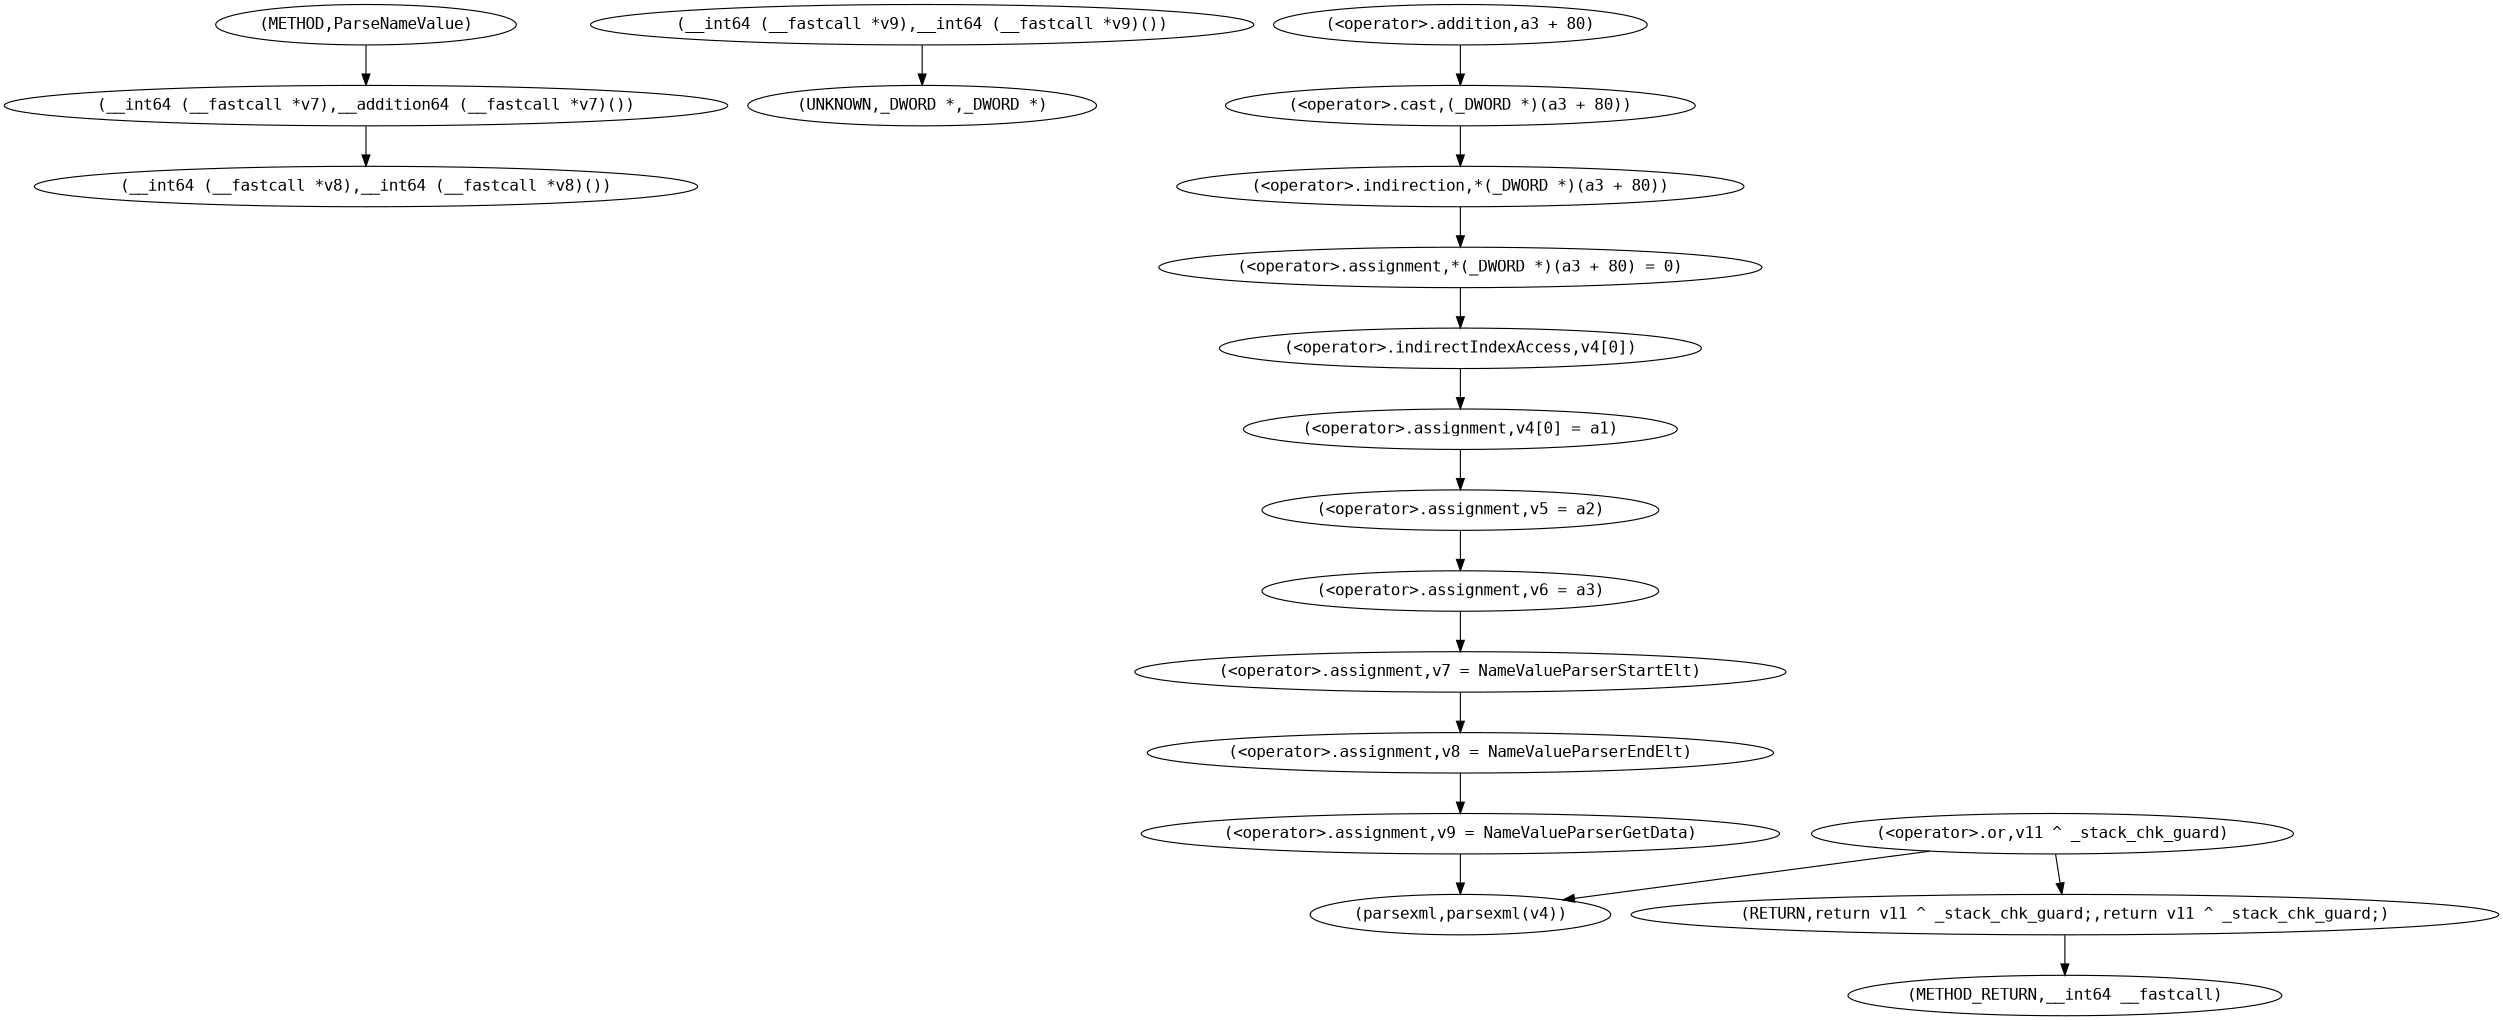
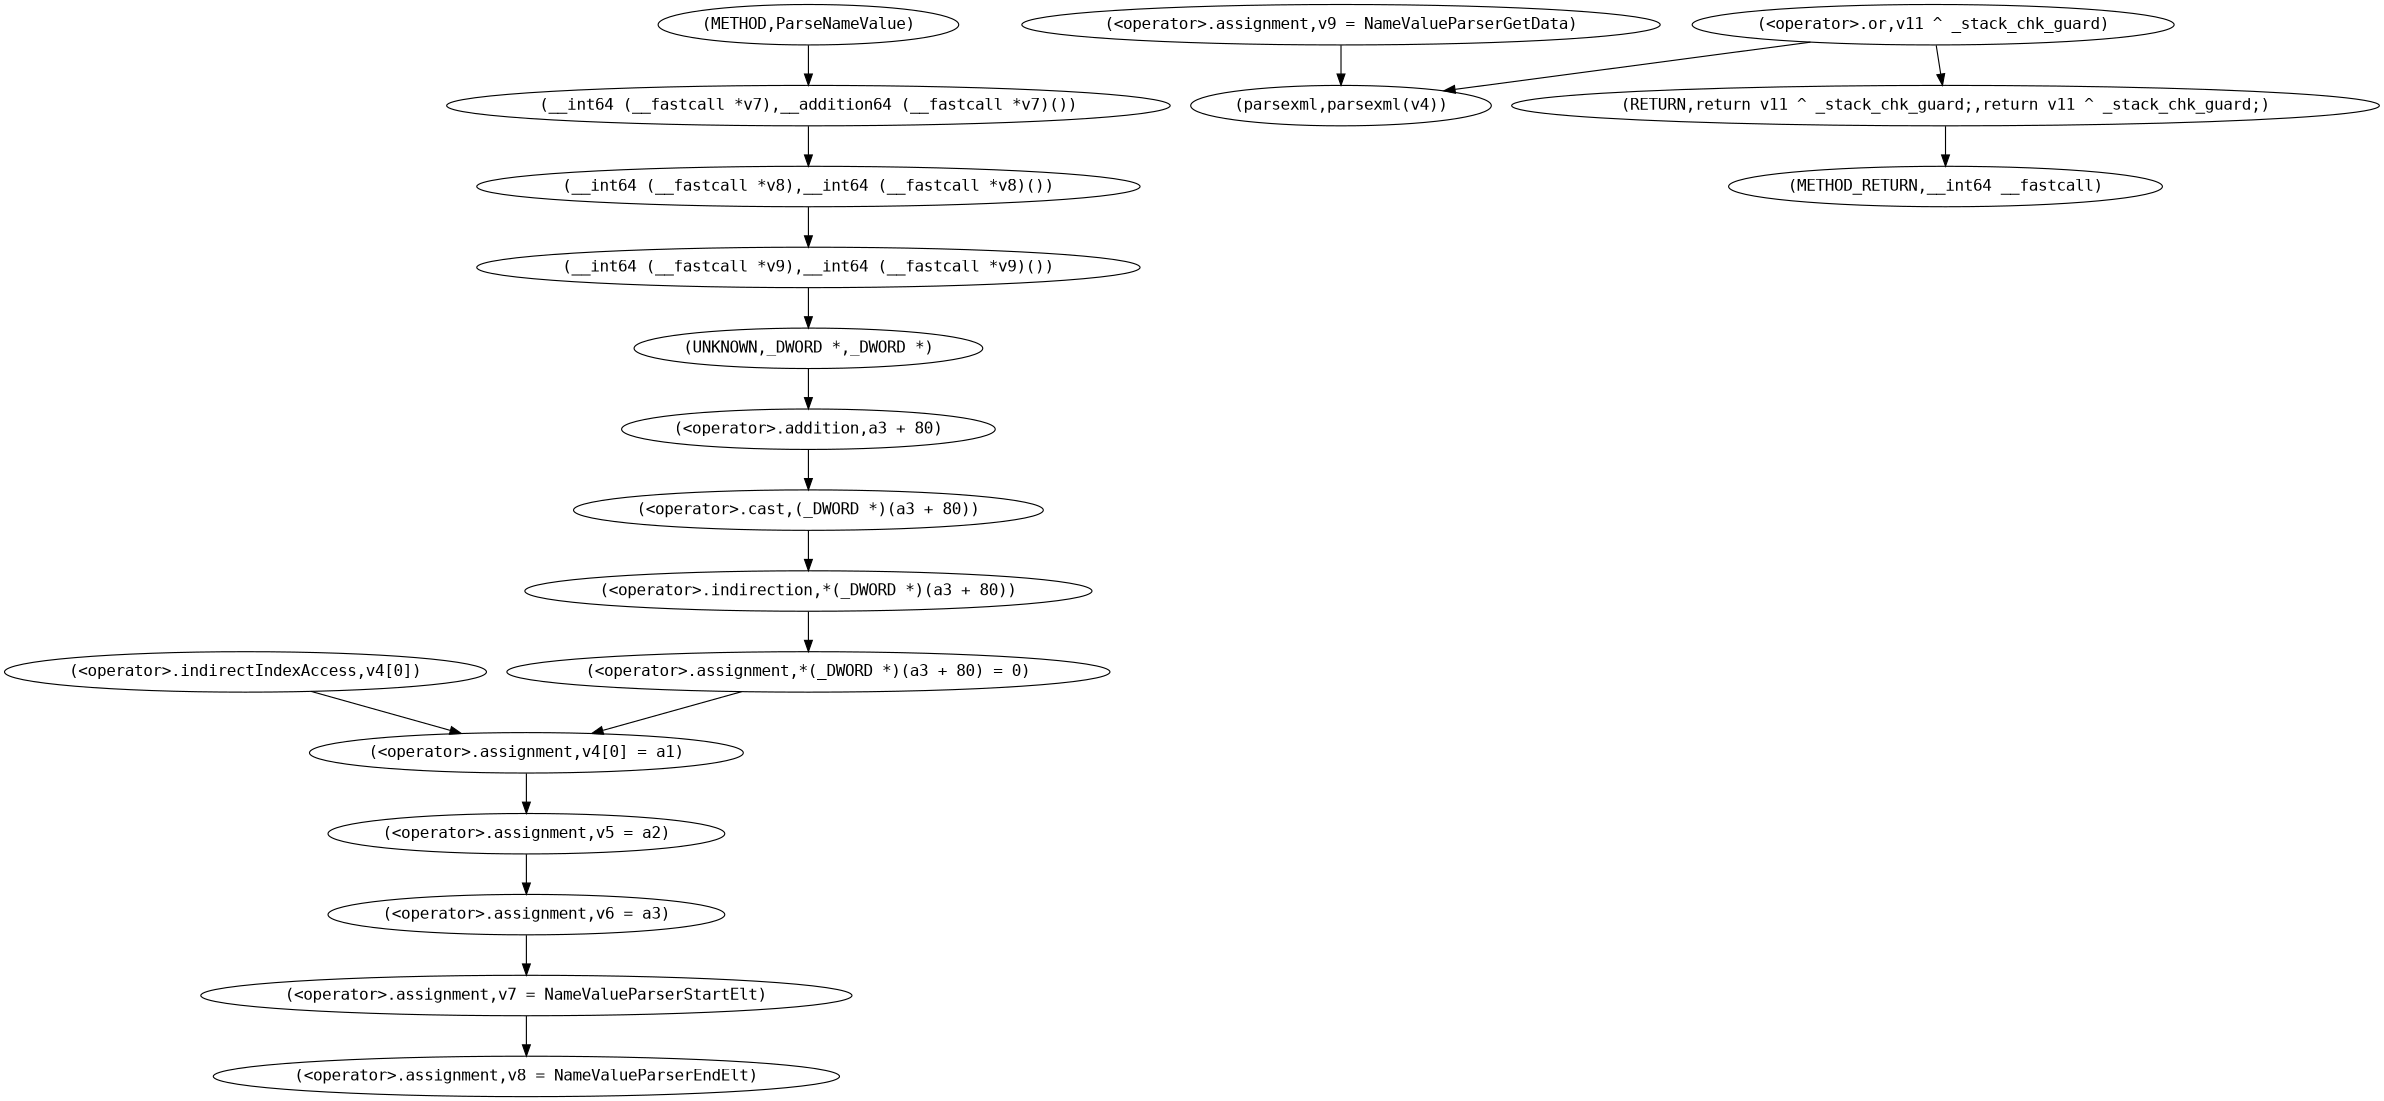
edge "(__int64 (__fastcall *v8),__int64 (__fastcall *v8)())" -> "(__int64 (__fastcall *v9),__int64 (__fastcall *v9)())": added
edge "(<operator>.assignment,*(_DWORD *)(a3 + 80) = 0)" -> "(<operator>.indirectIndexAccess,v4[0])": now "(<operator>.assignment,*(_DWORD *)(a3 + 80) = 0)" -> "(<operator>.assignment,v4[0] = a1)"
edge "(UNKNOWN,_DWORD *,_DWORD *)" -> "(<operator>.addition,a3 + 80)": added
edge "(<operator>.assignment,v8 = NameValueParserEndElt)" -> "(<operator>.assignment,v9 = NameValueParserGetData)": removed
